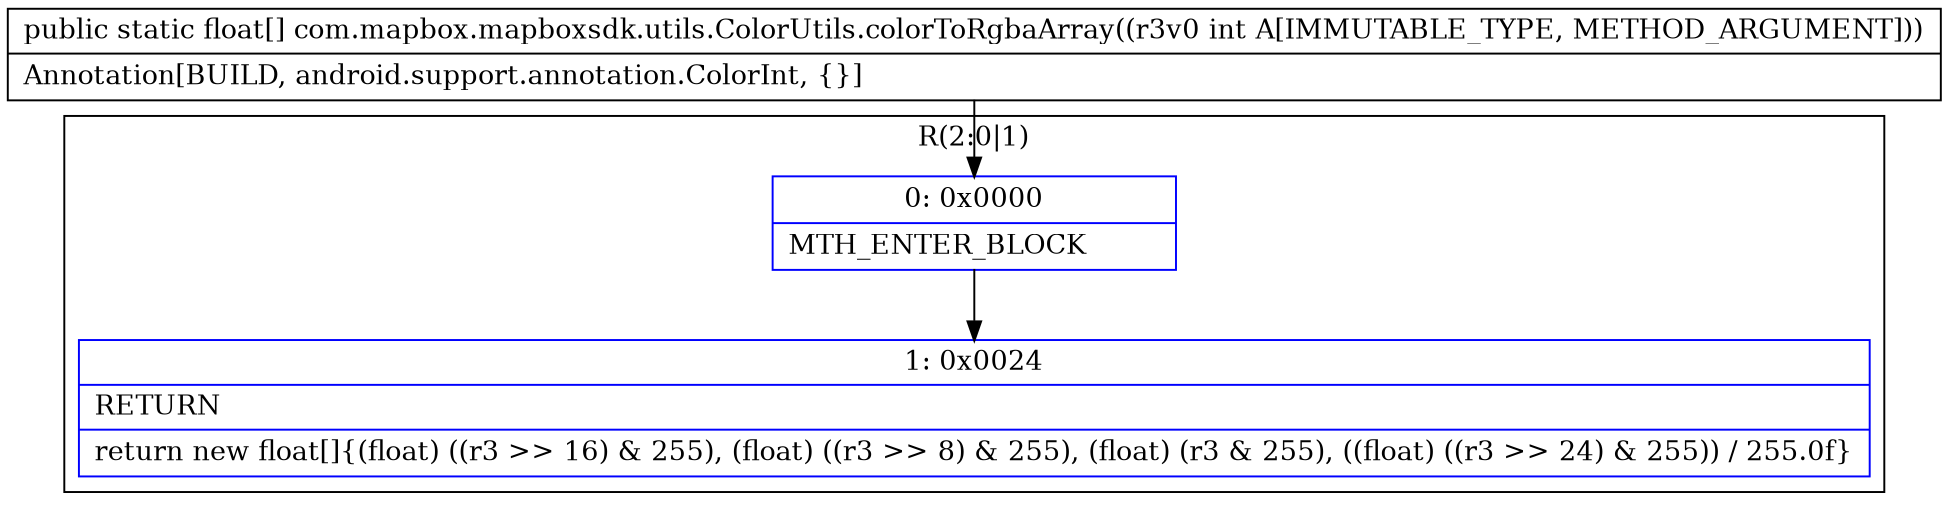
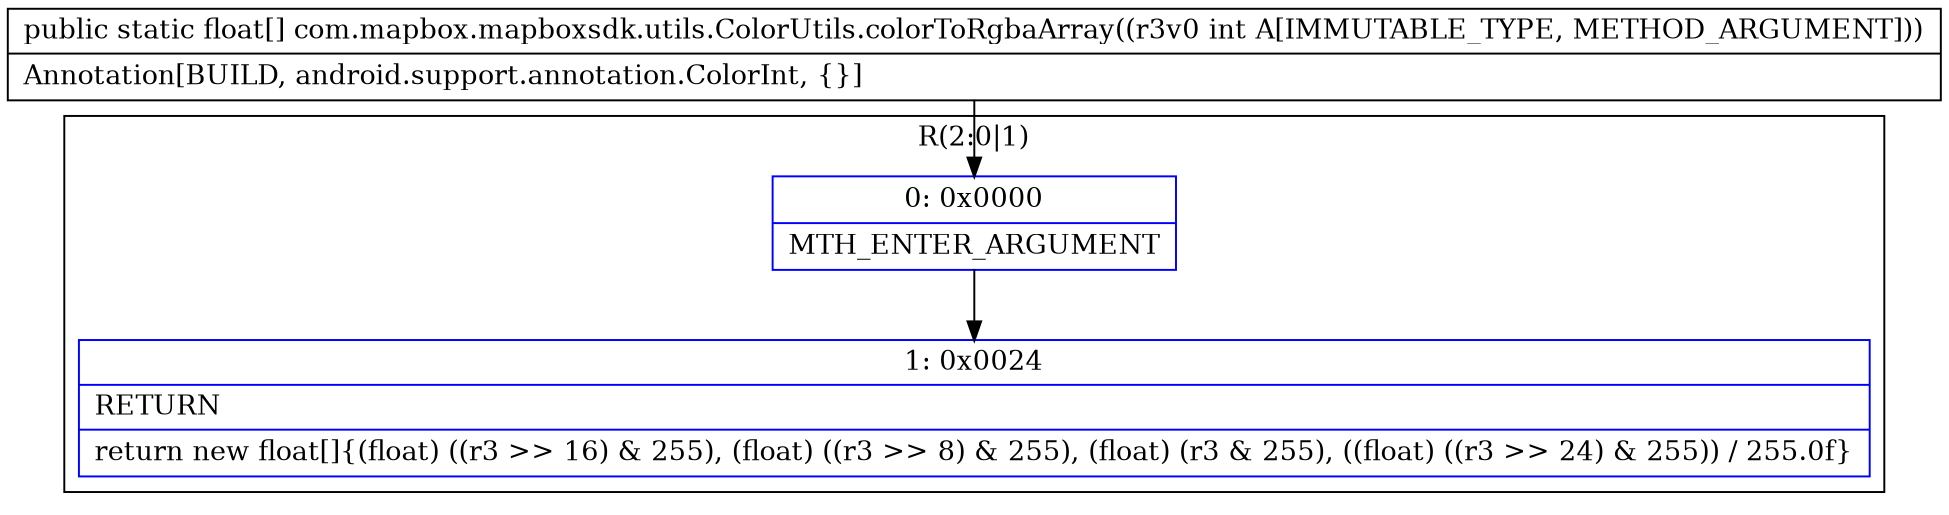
node "0: 0x0000": text "MTH_ENTER_BLOCK" -> "MTH_ENTER_ARGUMENT"
